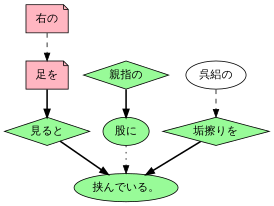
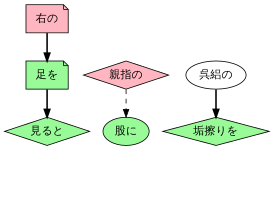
edge "右の" -> "足を": style dashed -> bold
node "足を": fillcolor lightpink -> palegreen
node "親指の": fillcolor palegreen -> lightpink
edge "親指の" -> "股に": style bold -> dashed
edge "呉絽の" -> "垢擦りを": style dashed -> bold
node "挟んでいる。": removed
